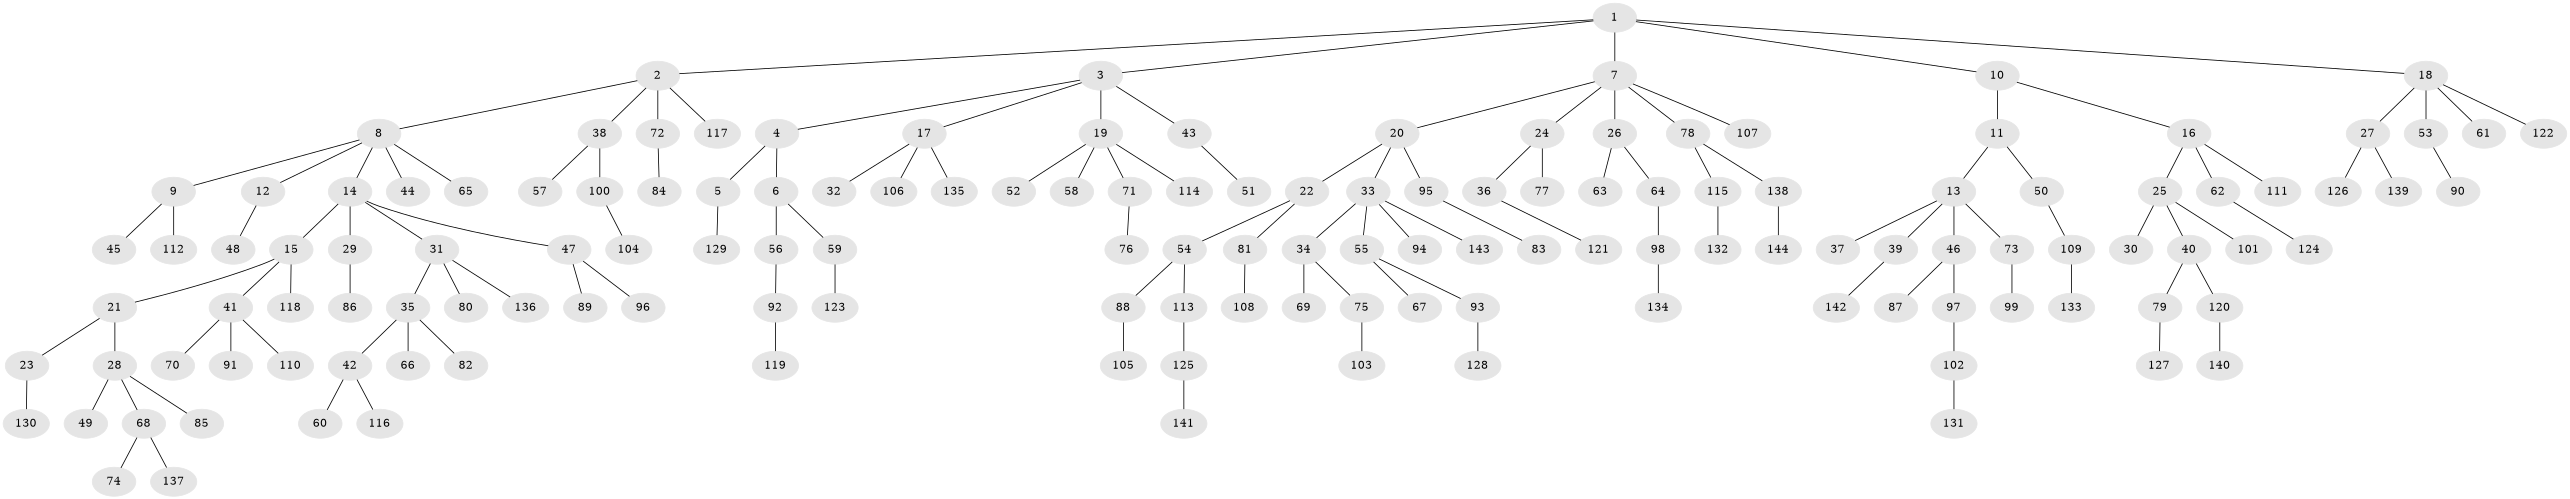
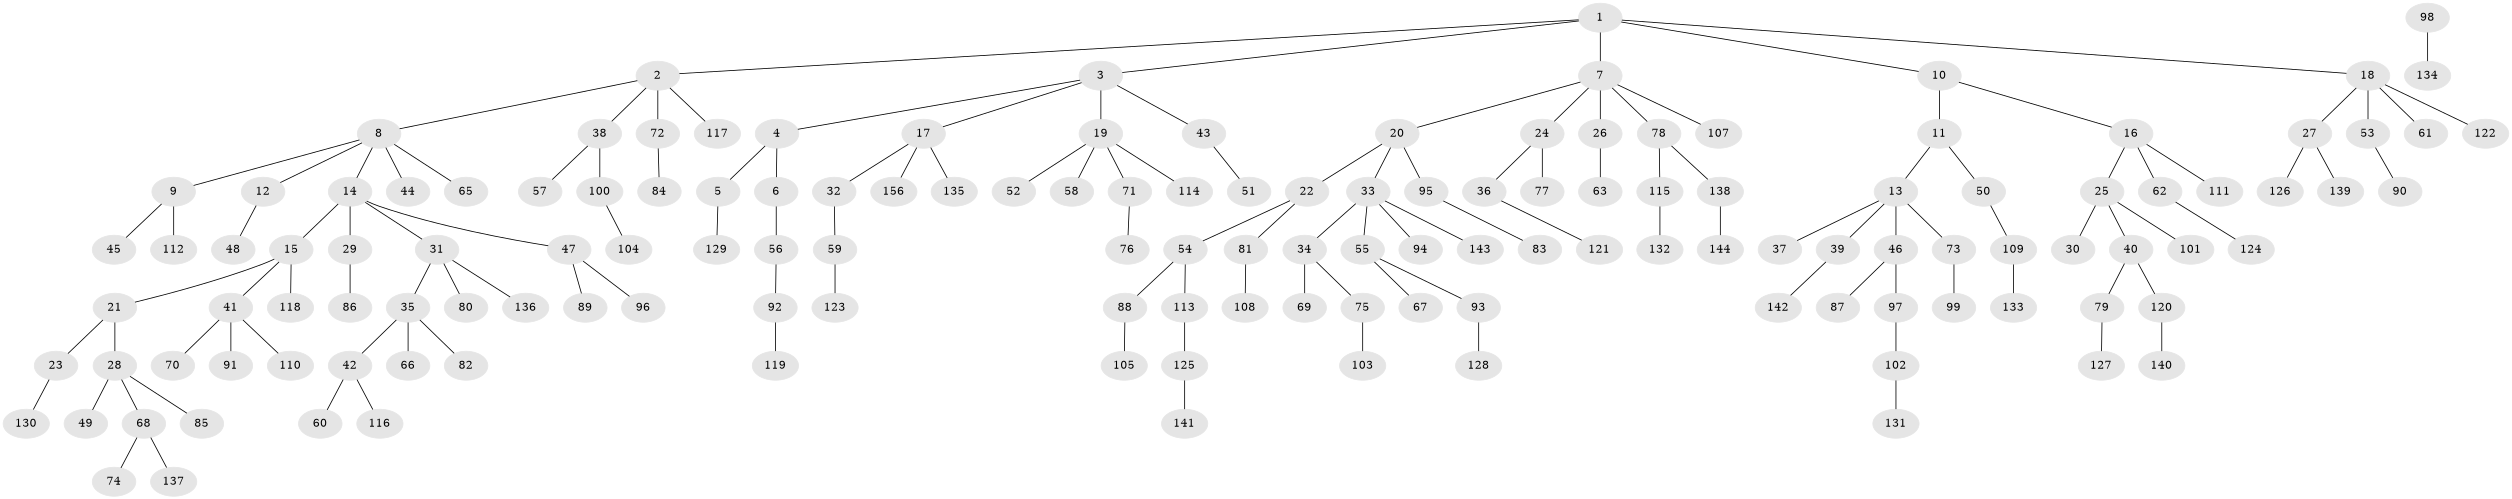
node "106": label "106" -> "156"
node "64": removed
edge "6" -- "59": now "32" -- "59"
